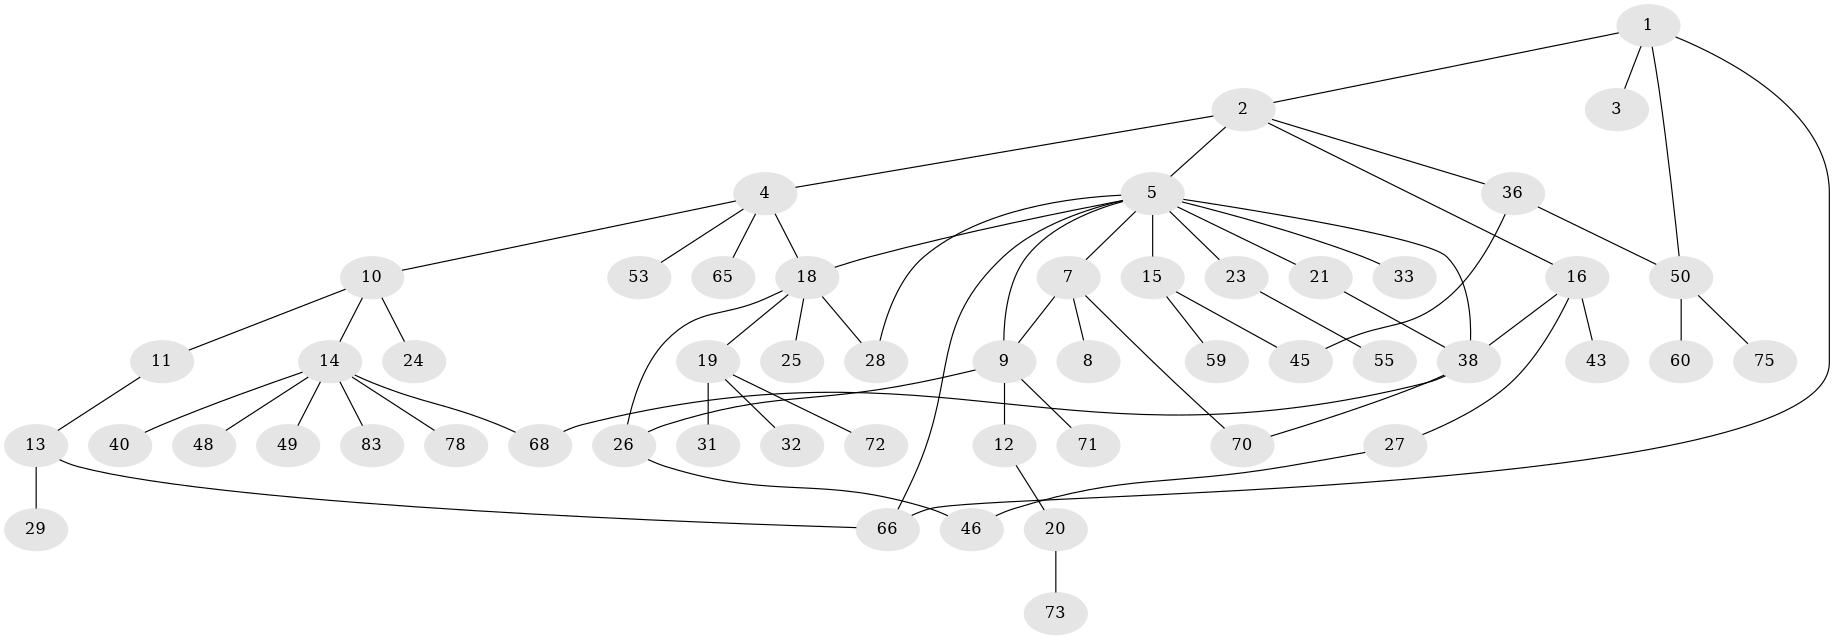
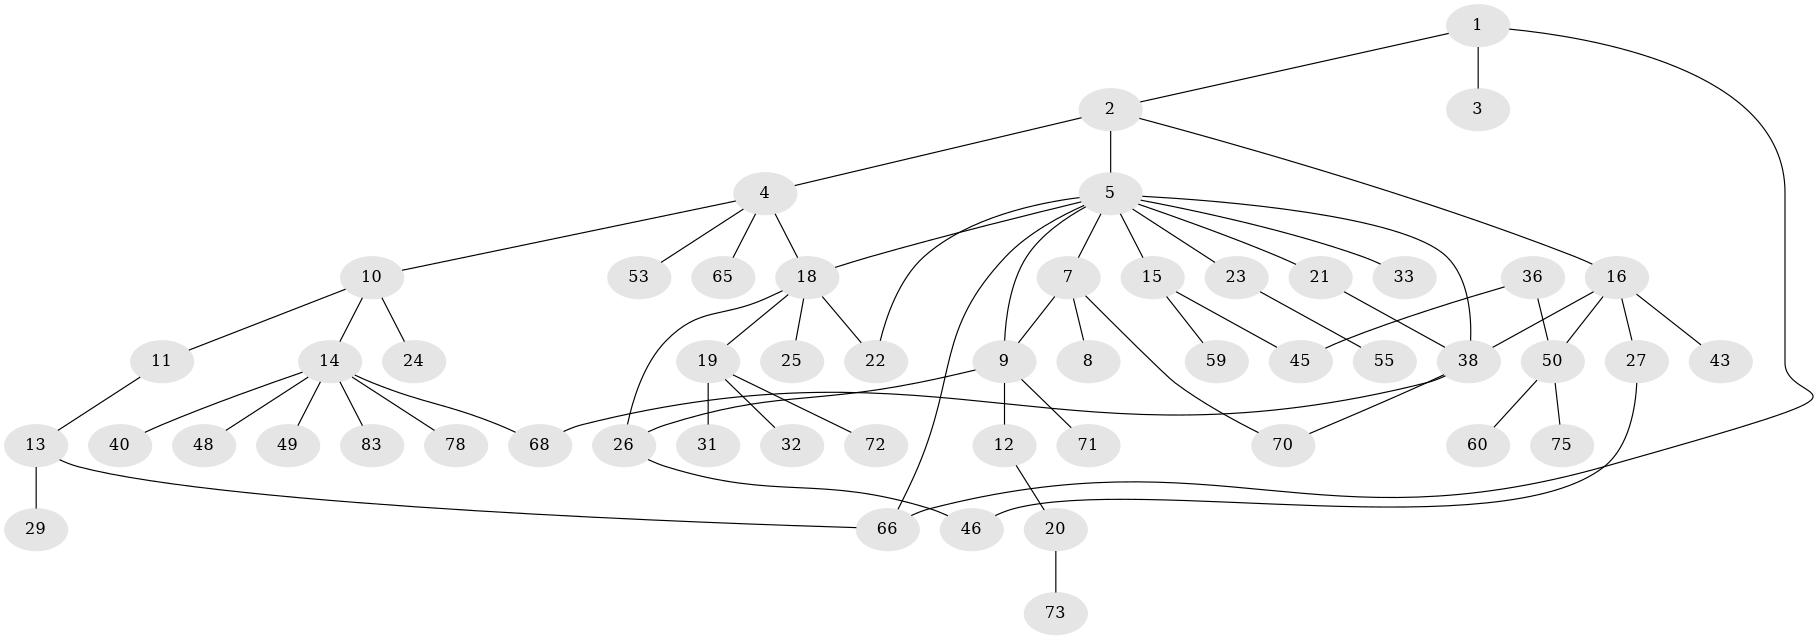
edge "1" -- "50": now "16" -- "50"
edge "2" -- "36": removed
node "28": label "28" -> "22"
